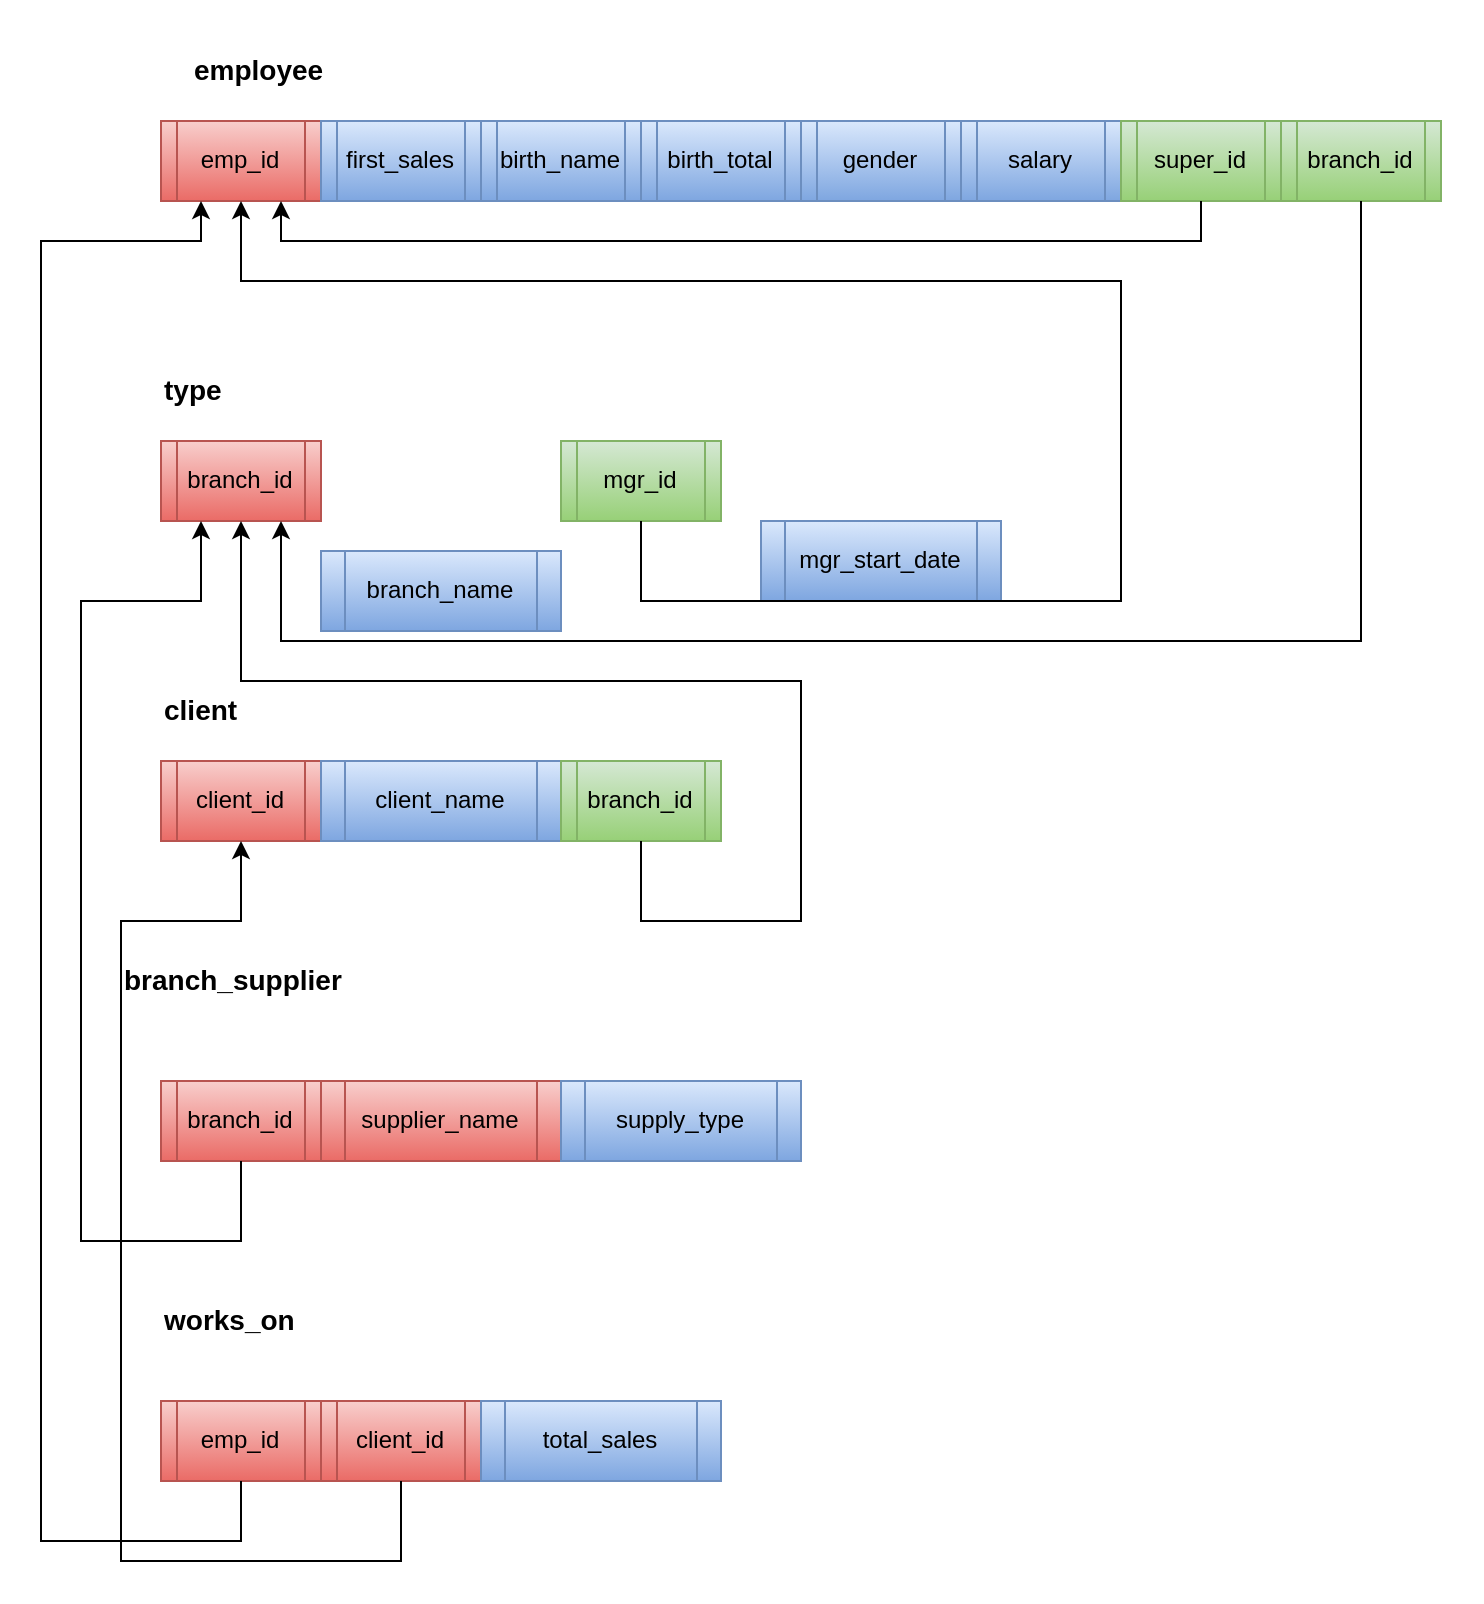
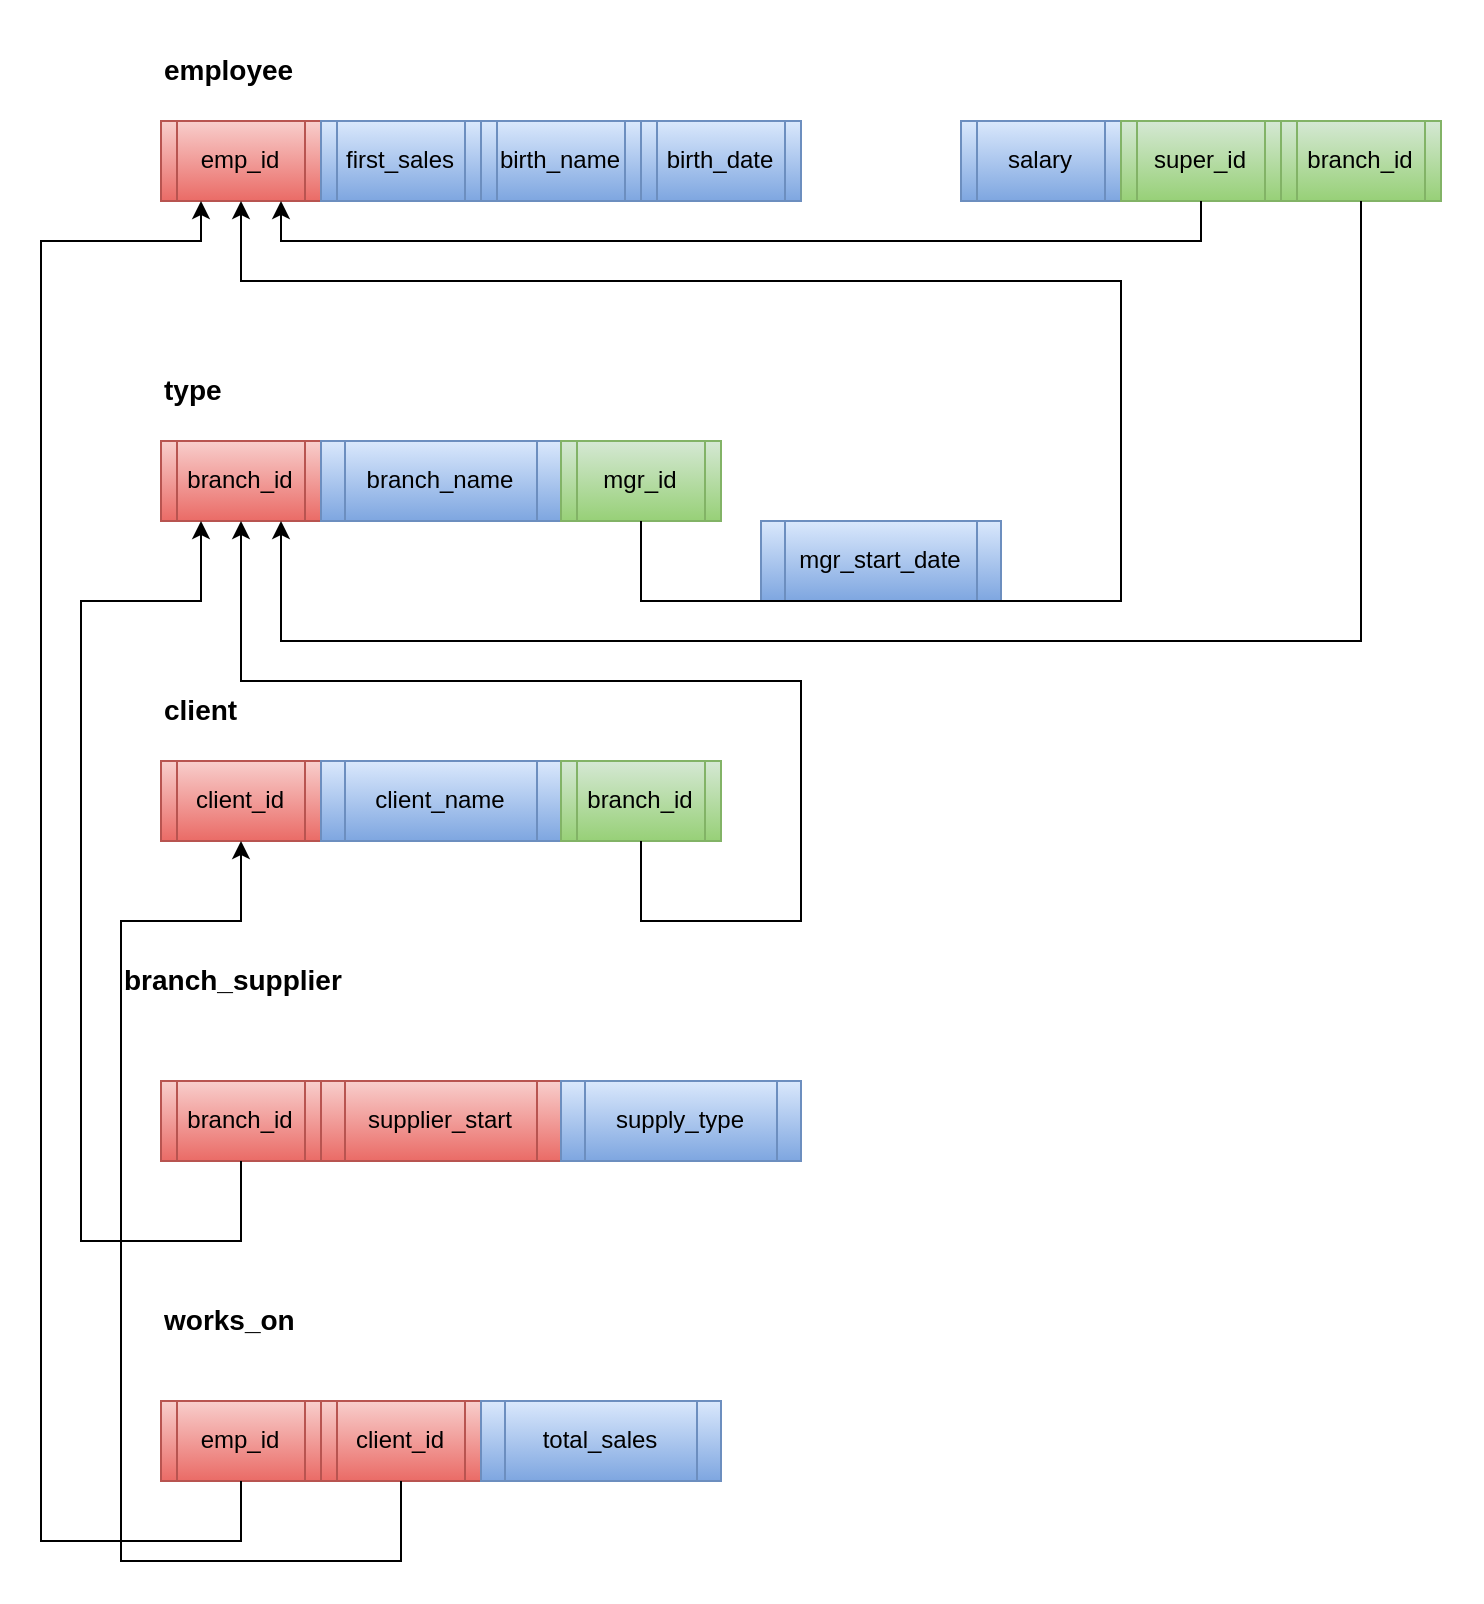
node "employee": moved (271, 71) -> (241, 71)
node "birth_total": label "birth_total" -> "birth_date"
node "gender": removed
node "branch_name": moved (441, 591) -> (441, 481)
node "supplier_name": label "supplier_name" -> "supplier_start"
